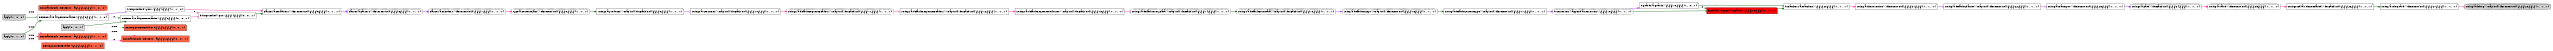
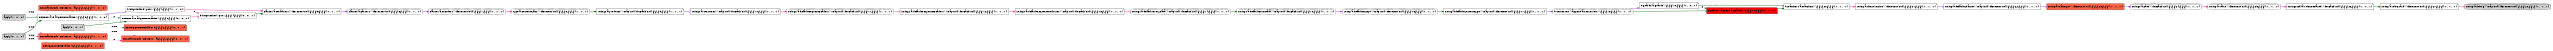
node "string(a.maxInput()).ifPresent(null)@@@23@@@['1', '1', '1']": fillcolor white -> tomato
